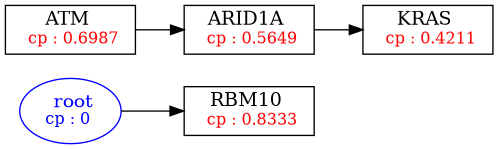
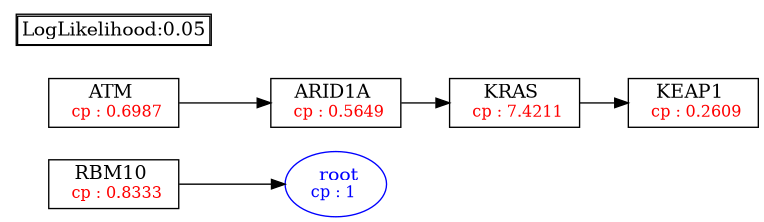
node "LogLikelihood:0.05": added
node "KRAS": text "cp : 0.4211" -> "cp : 7.4211"
node "KEAP1": added
edge "root" -> "RBM10": reversed
node "root": text "cp : 0" -> "cp : 1"
